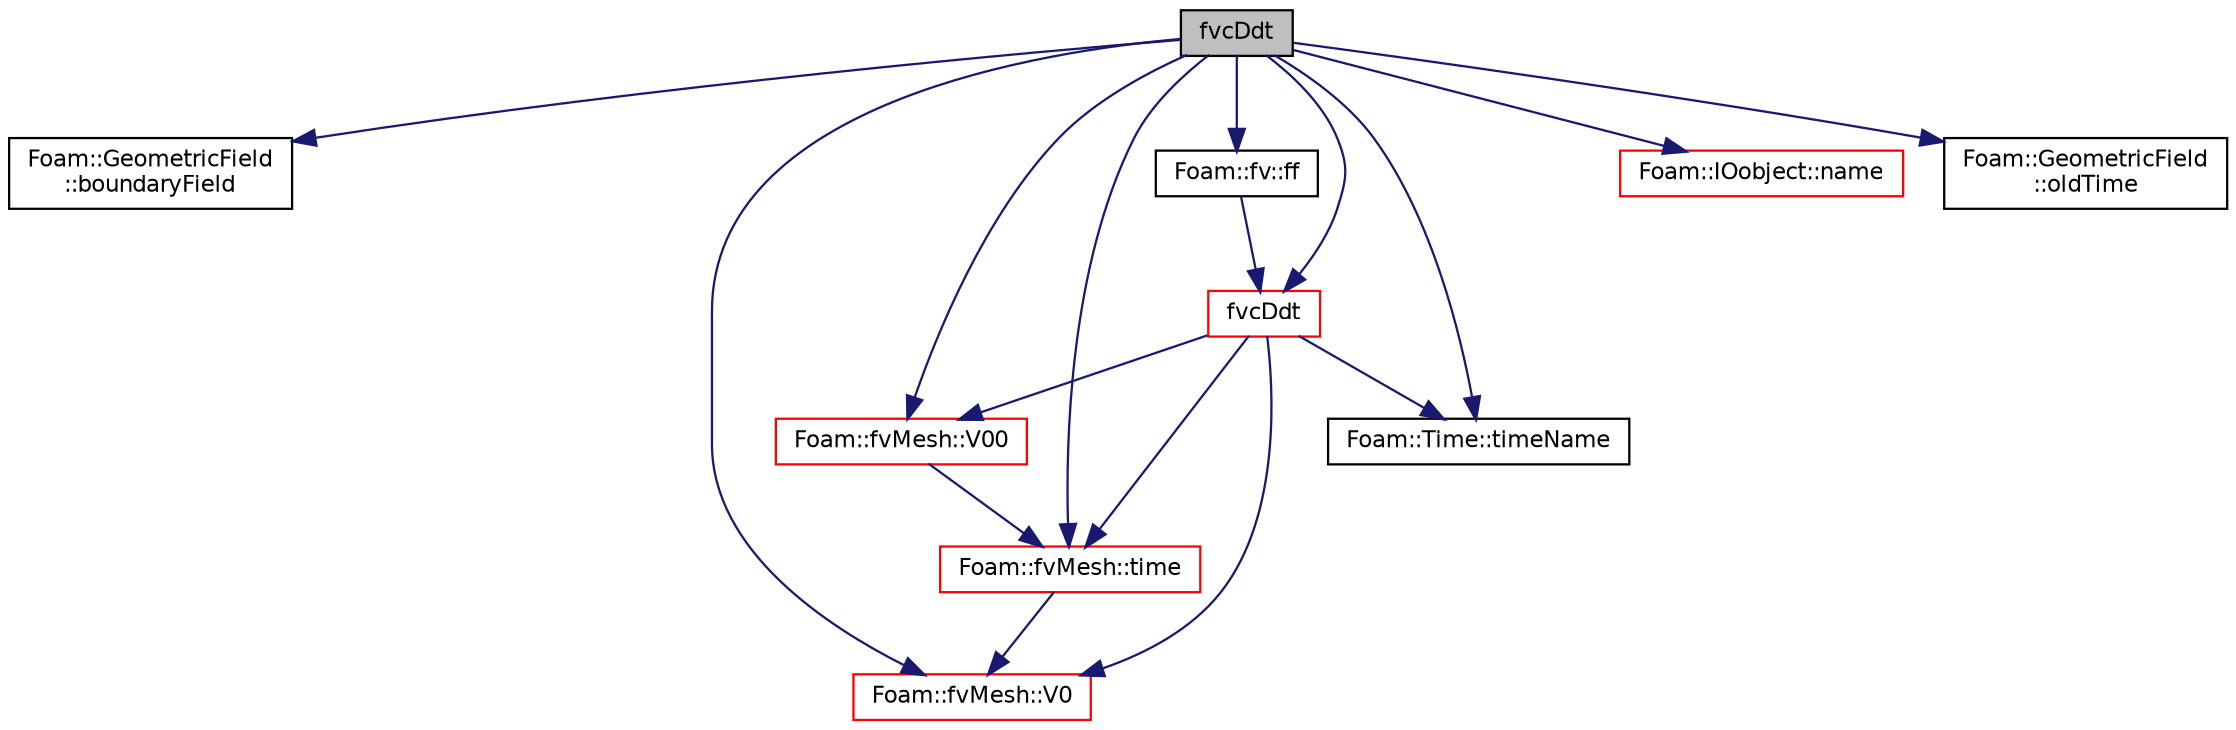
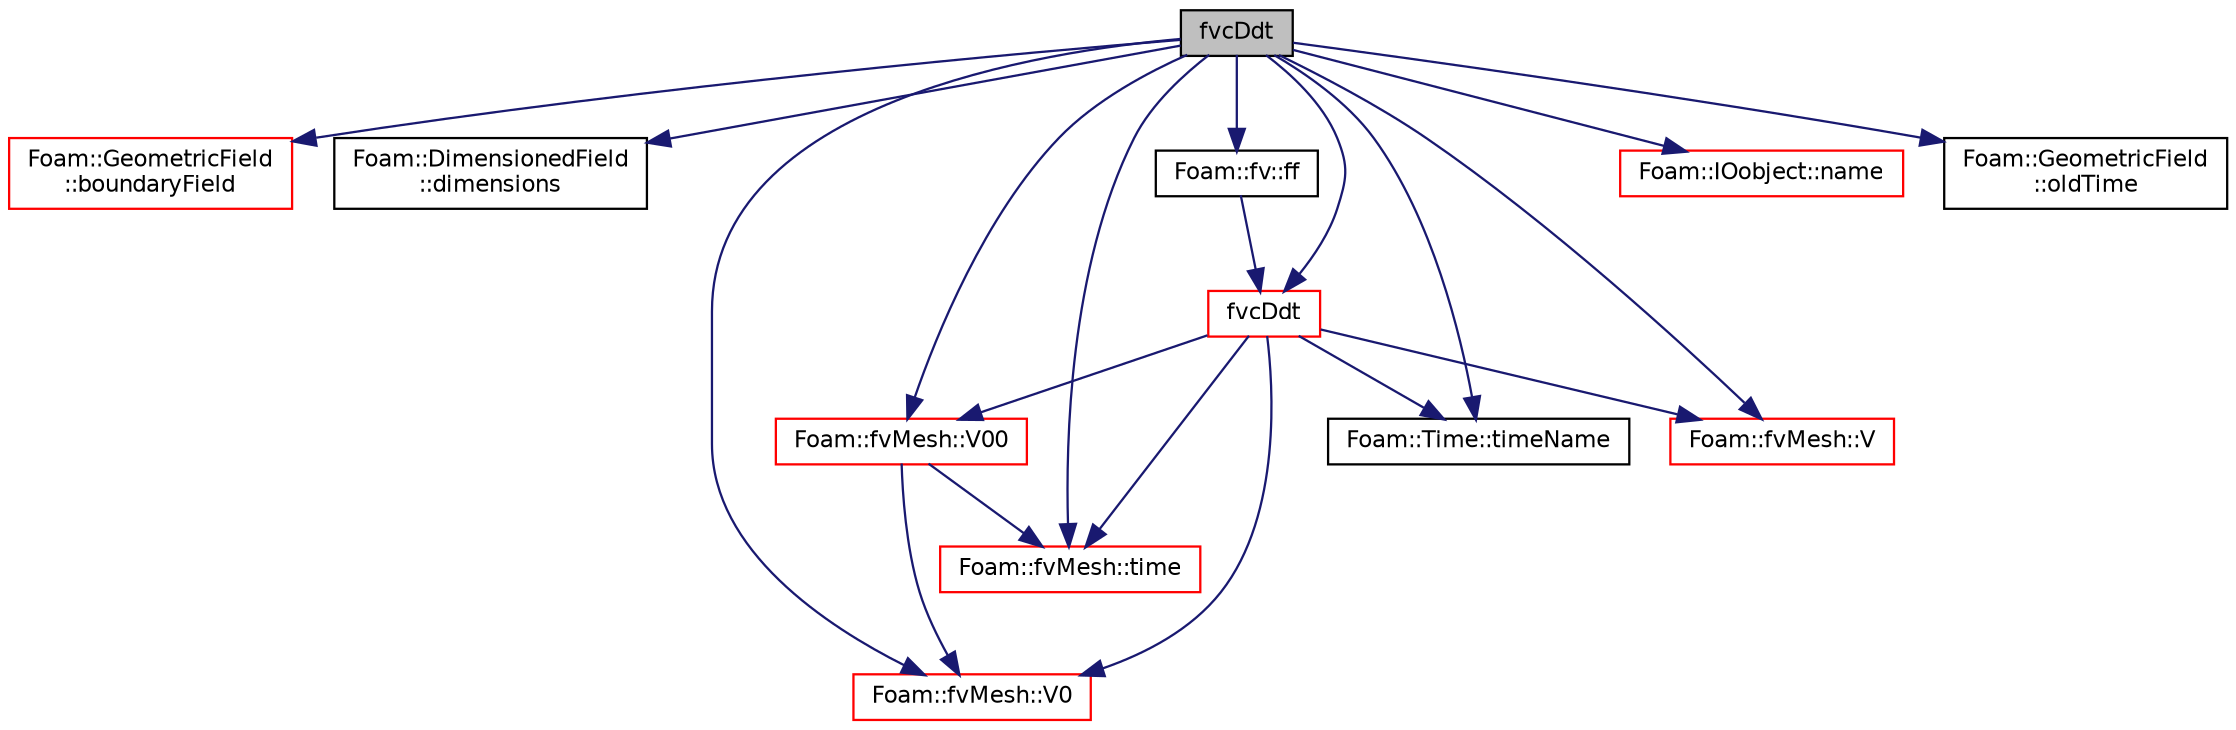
node "Foam::GeometricField ::boundaryField": color black -> red
node "Foam::DimensionedField ::dimensions": added
node "Foam::fvMesh::V": added
edge "Foam::fvMesh::time" -> "Foam::fvMesh::V0": now "Foam::fvMesh::V00" -> "Foam::fvMesh::V0"
